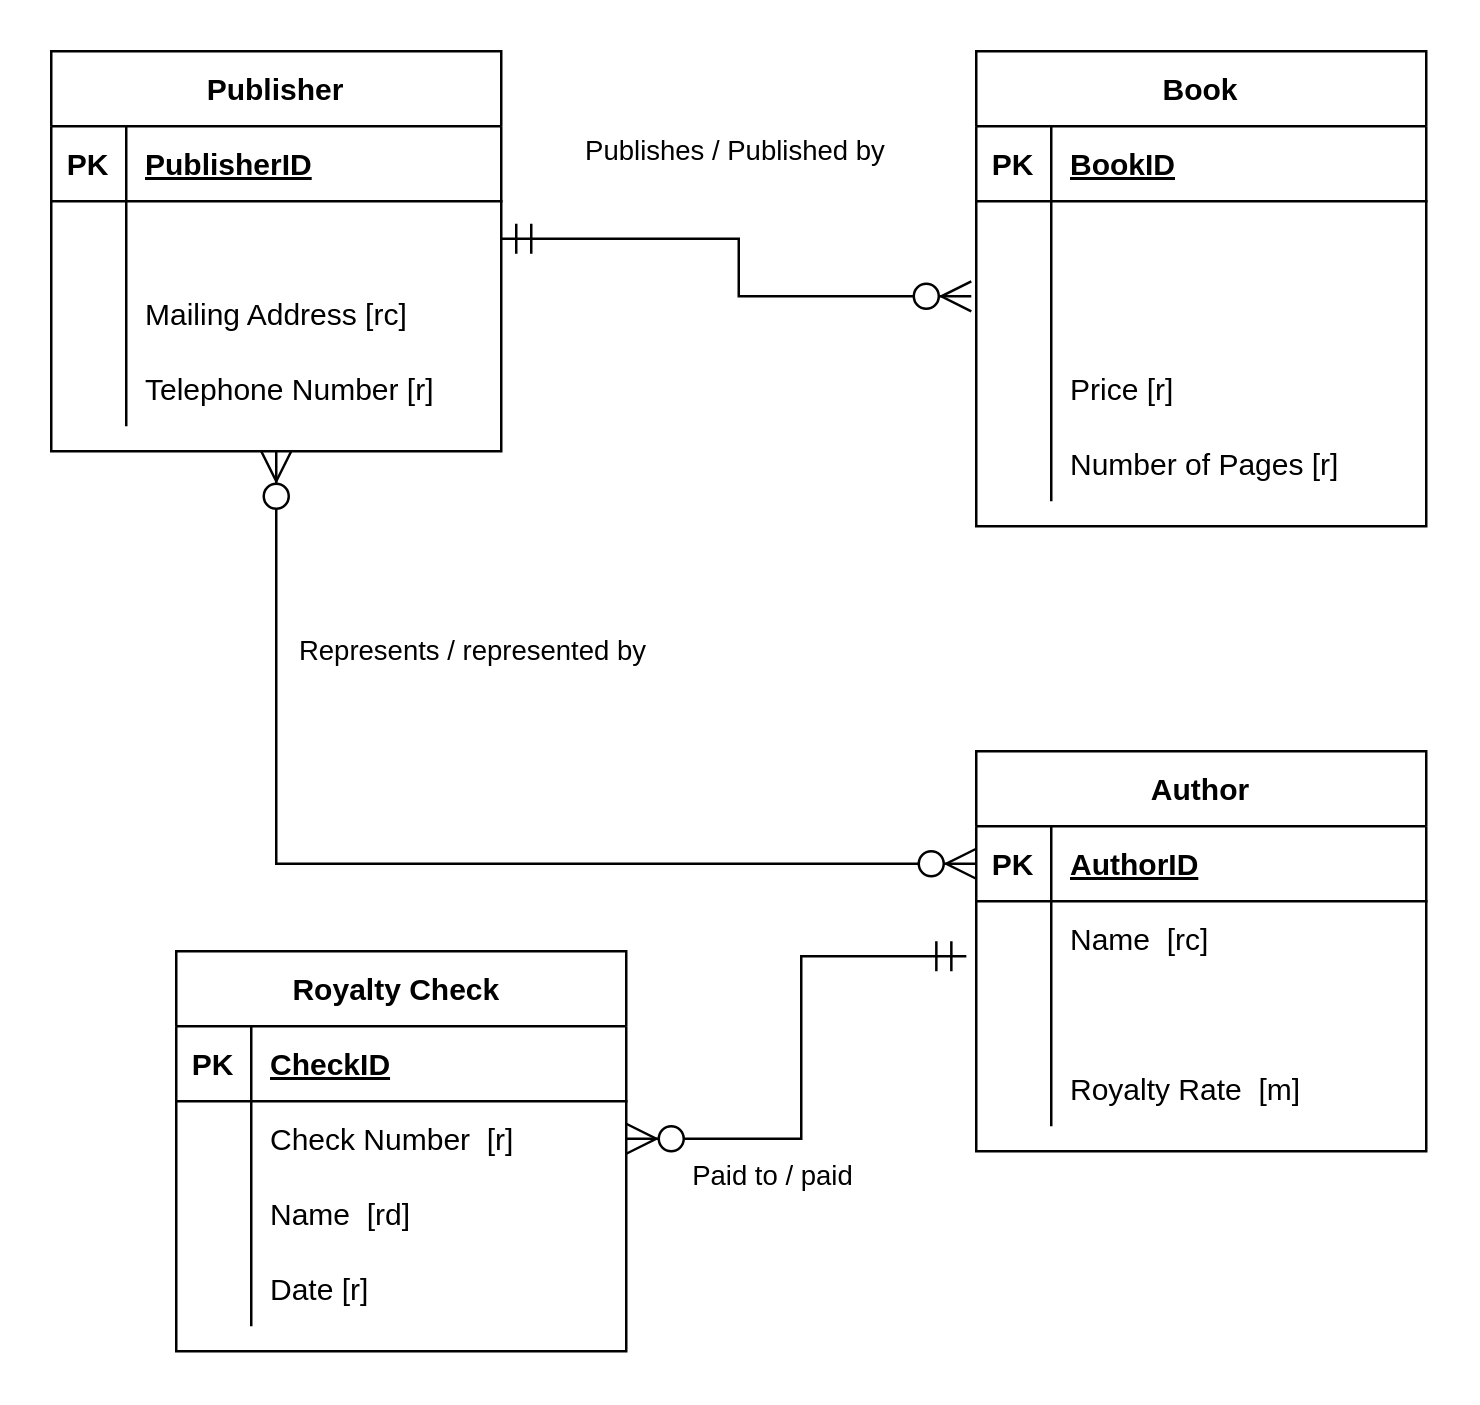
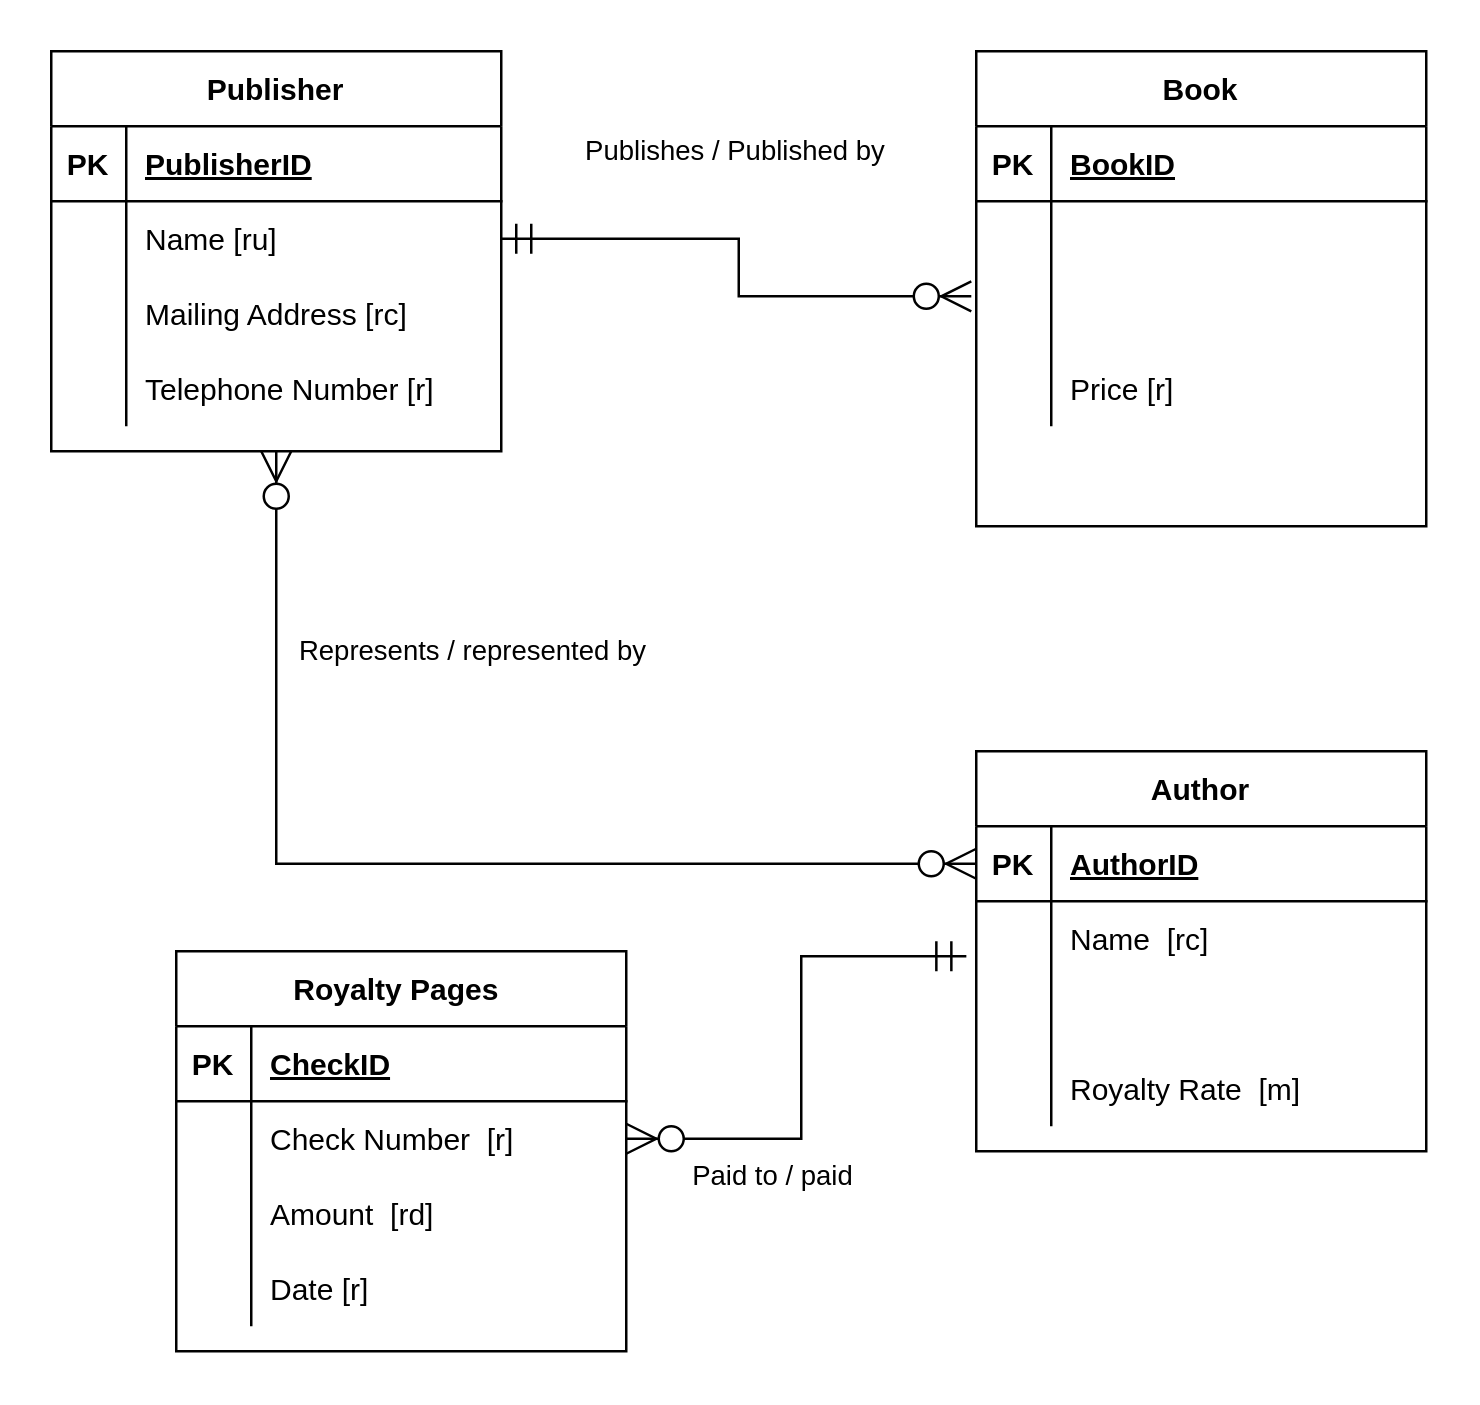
node "Name [ru]": added
node "Number of Pages [r]": removed
node "Royalty Check": label "Royalty Check" -> "Royalty Pages"
node "Name [rd]": label "Name [rd]" -> "Amount [rd]"
